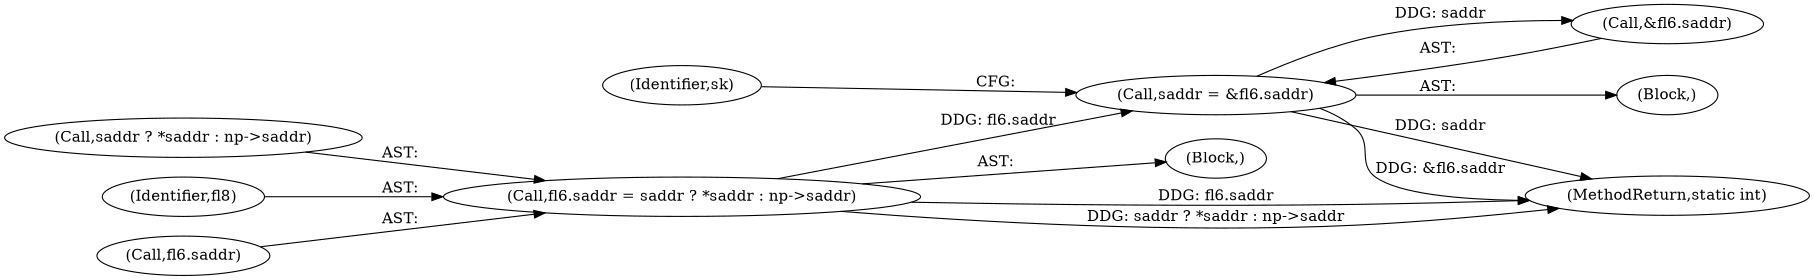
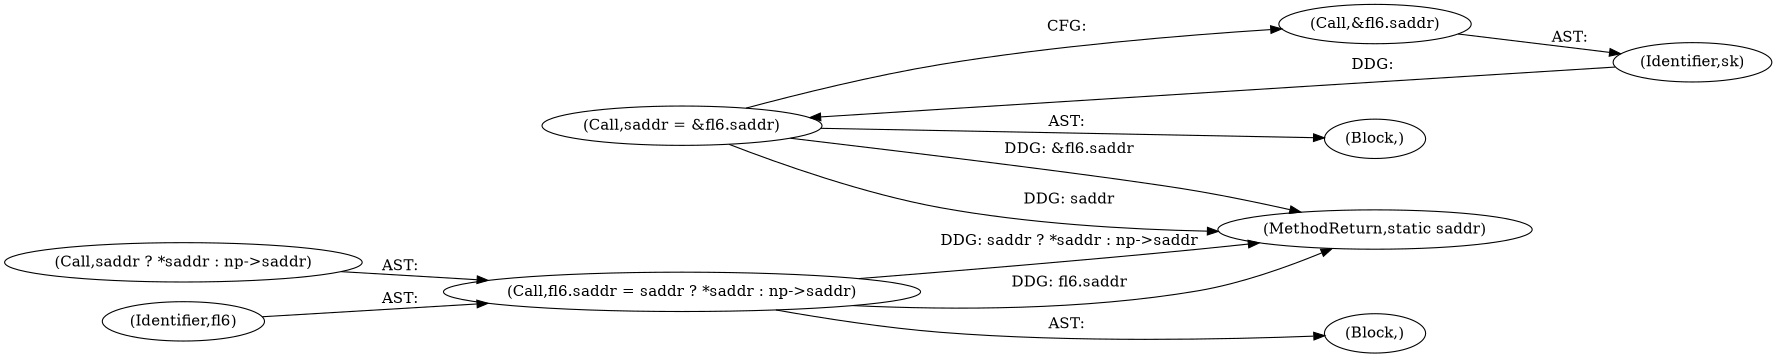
edge "(Call,saddr = &fl6.saddr)" -> "(Call,&fl6.saddr)": label "DDG: saddr" -> "CFG: "
edge "(Call,&fl6.saddr)" -> "(Call,saddr = &fl6.saddr)": now "(Call,&fl6.saddr)" -> "(Identifier,sk)"
edge "(Identifier,sk)" -> "(Call,saddr = &fl6.saddr)": label "CFG: " -> "DDG: "
edge "(Call,fl6.saddr = saddr ? *saddr : np->saddr)" -> "(Call,saddr = &fl6.saddr)": removed, label "DDG: fl6.saddr"
node "(MethodReturn,static int)": label "(MethodReturn,static int)" -> "(MethodReturn,static saddr)"
node "(Identifier,fl8)": label "(Identifier,fl8)" -> "(Identifier,fl6)"
node "(Call,fl6.saddr)": removed
